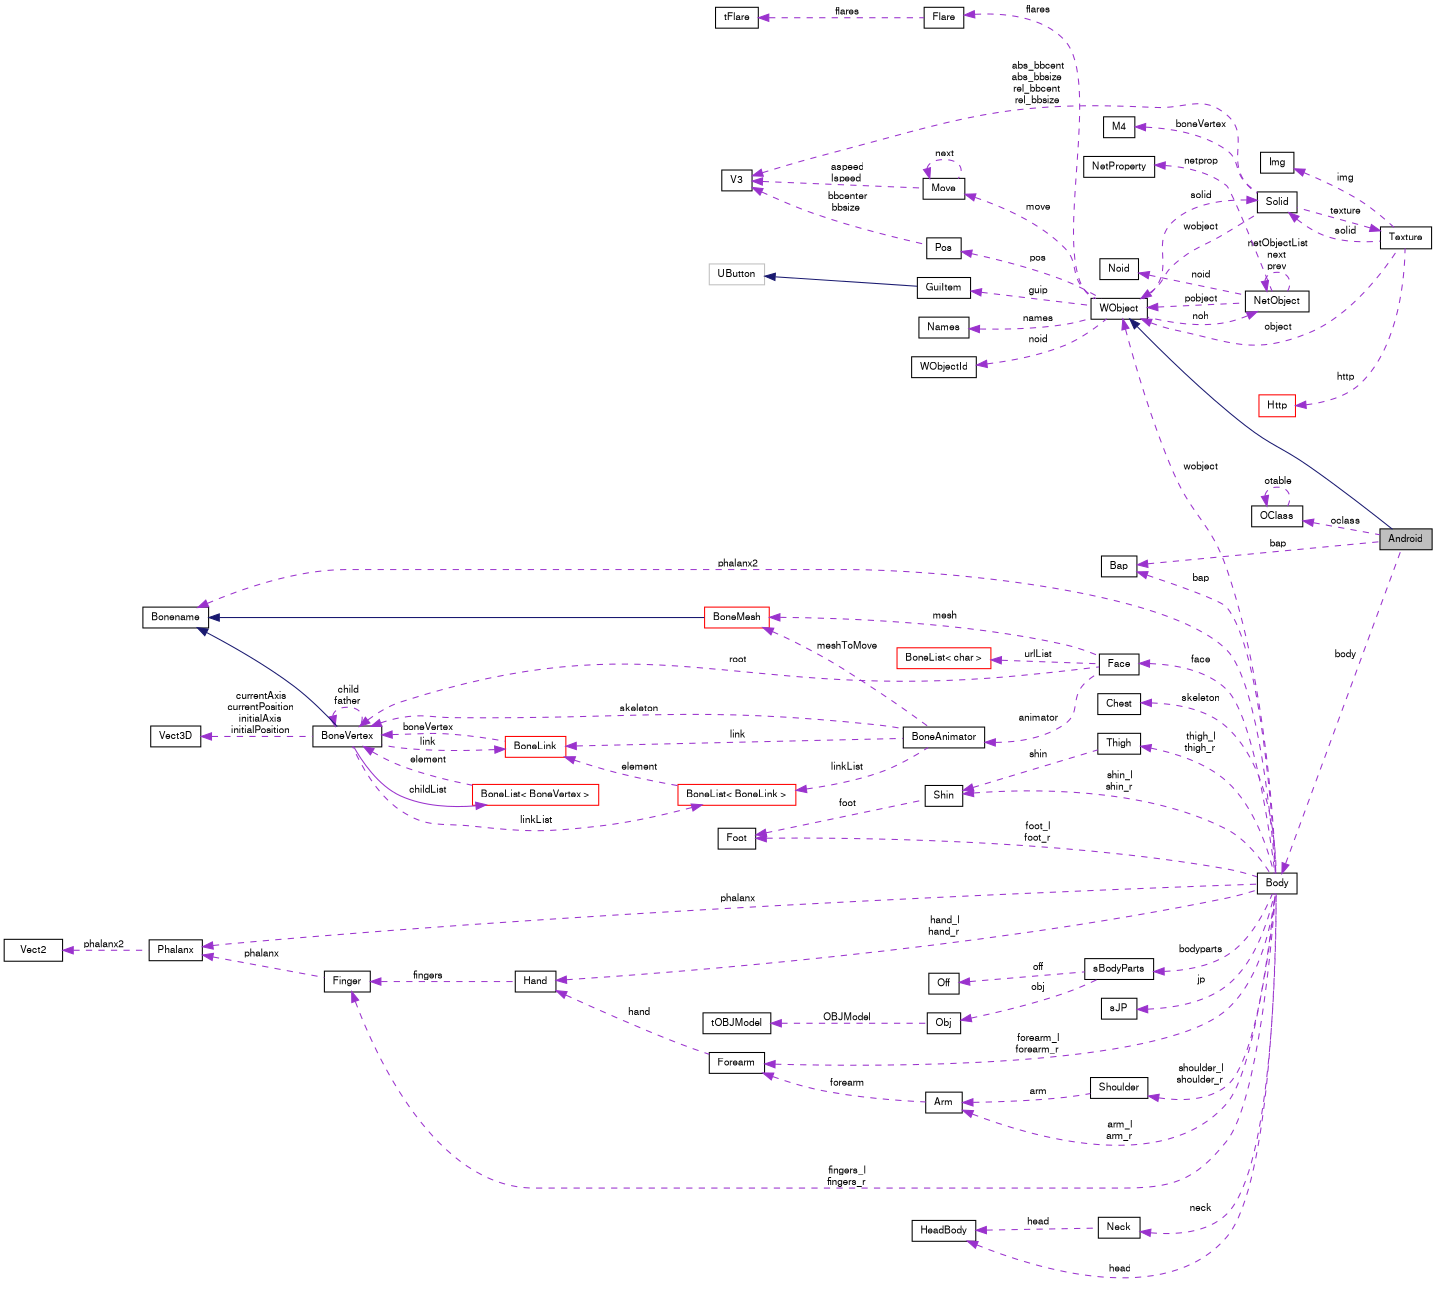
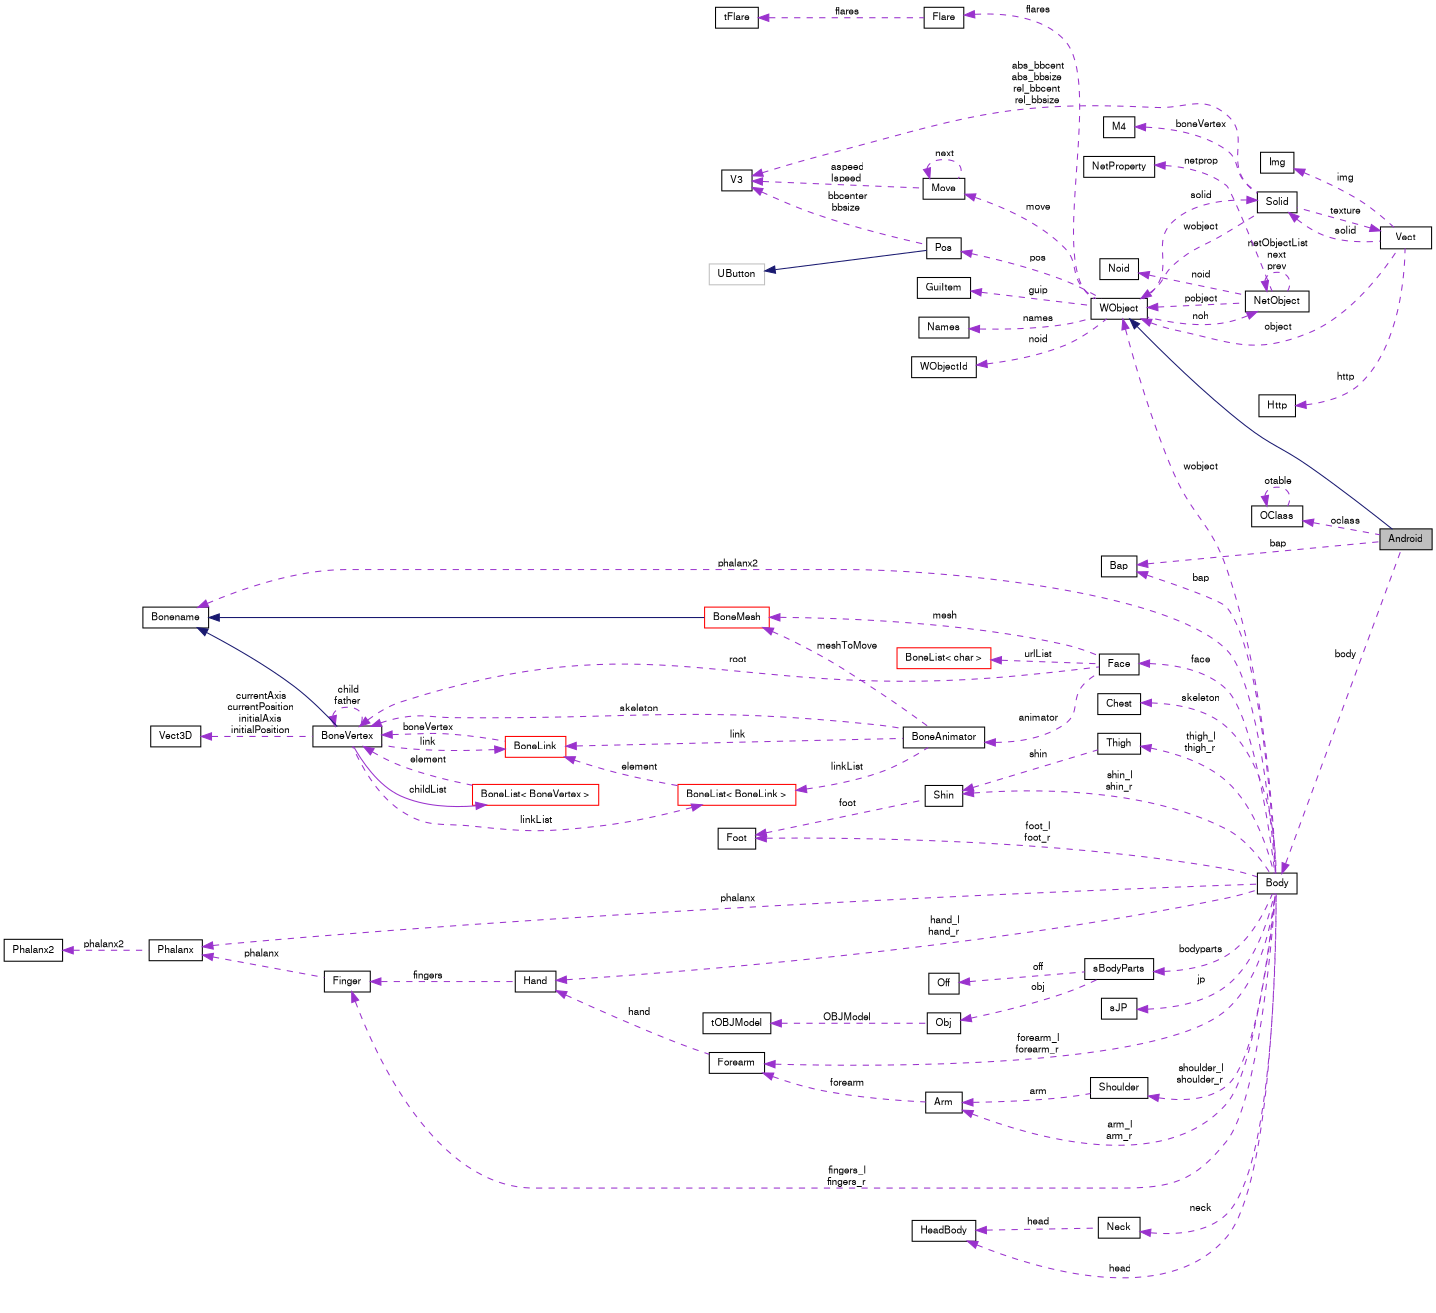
node "Texture": label "Texture" -> "Vect"
edge "GuiItem" -> "UButton": now "Pos" -> "UButton"
node "Http": color red -> black
node "Vect2": label "Vect2" -> "Phalanx2"
